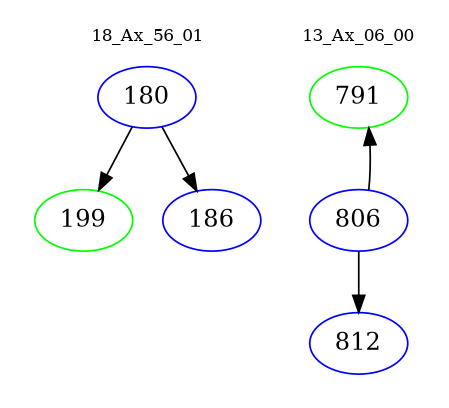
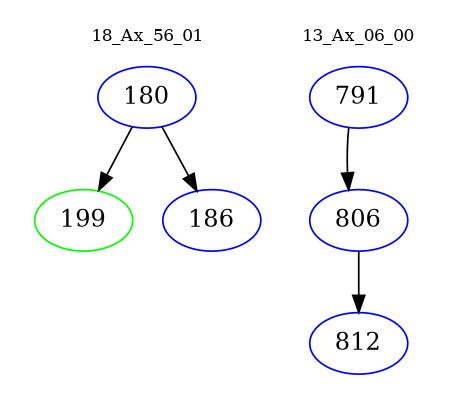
node "791": color green -> blue
edge "806" -> "791": reversed
